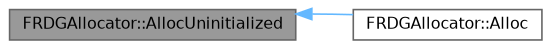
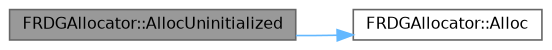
edge "FRDGAllocator::Alloc" -> "FRDGAllocator::AllocUninitialized": reversed
